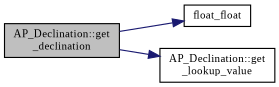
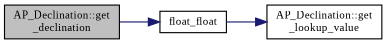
edge "AP_Declination::get _declination" -> "AP_Declination::get _lookup_value": now "float_float" -> "AP_Declination::get _lookup_value"
